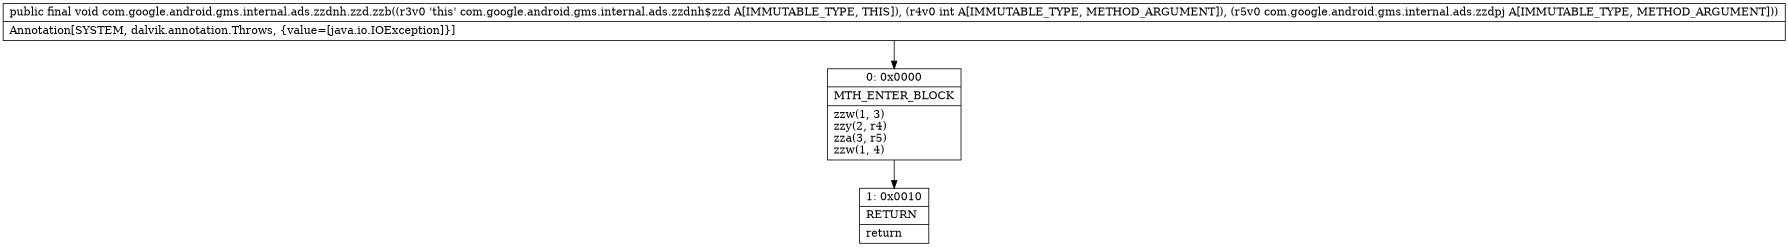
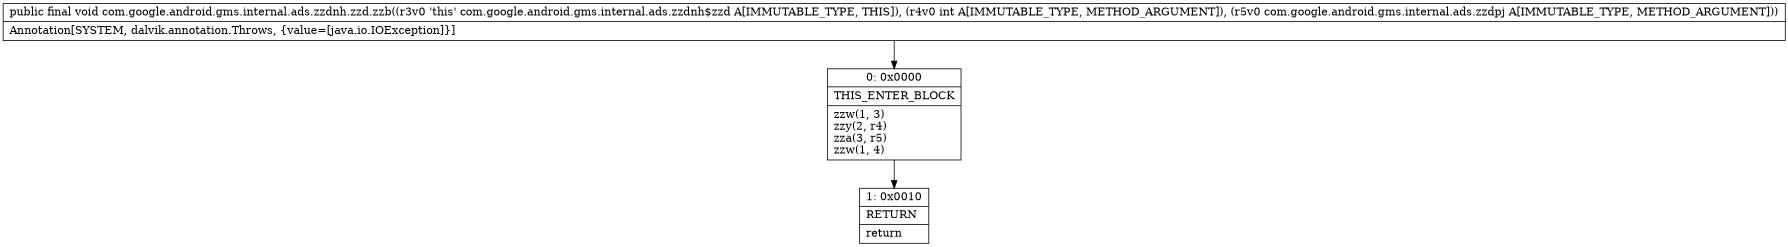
node "0: 0x0000": text "MTH_ENTER_BLOCK" -> "THIS_ENTER_BLOCK"
